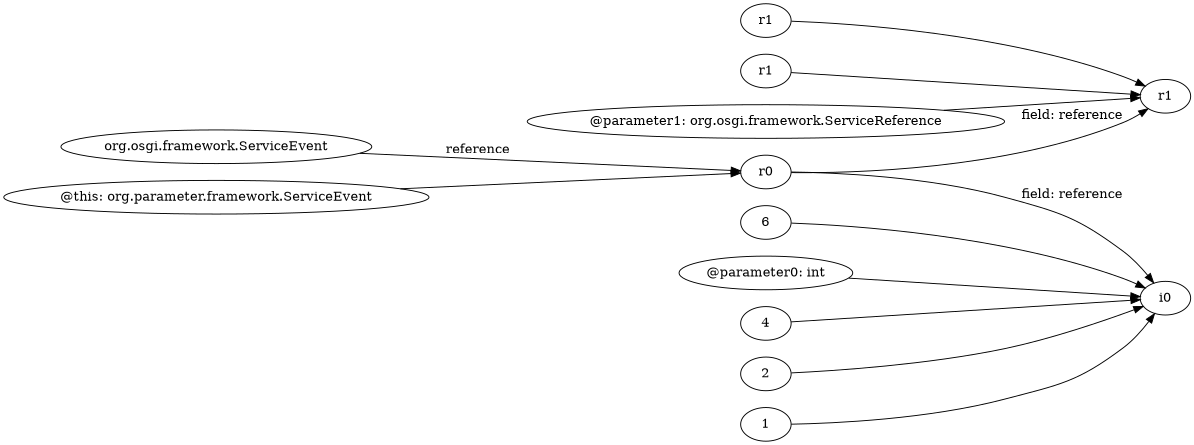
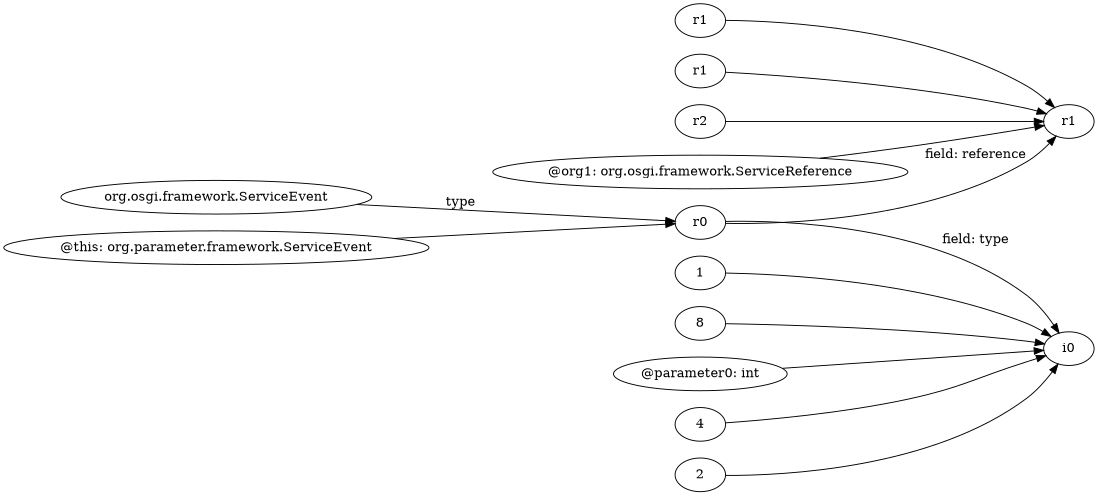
node "r2": added
node "@parameter1: org.osgi.framework.ServiceReference": label "@parameter1: org.osgi.framework.ServiceReference" -> "@org1: org.osgi.framework.ServiceReference"
edge "org.osgi.framework.ServiceEvent" -> "r0": label "reference" -> "type"
edge "r0" -> "i0": label "field: reference" -> "field: type"
node "6": label "6" -> "8"
